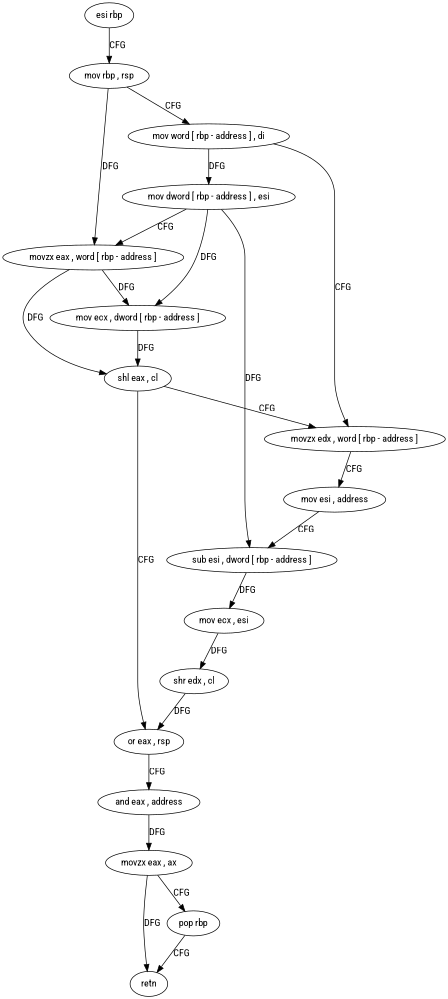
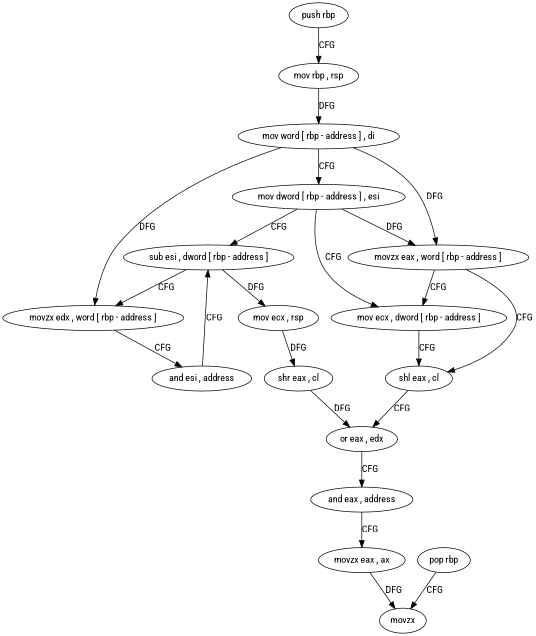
node "esi rbp": label "esi rbp" -> "push rbp"
edge "mov rbp , rsp" -> "mov word [ rbp - address ] , di": label "CFG" -> "DFG"
edge "mov rbp , rsp" -> "movzx eax , word [ rbp - address ]": now "mov word [ rbp - address ] , di" -> "movzx eax , word [ rbp - address ]"
edge "mov word [ rbp - address ] , di" -> "mov dword [ rbp - address ] , esi": label "DFG" -> "CFG"
edge "mov dword [ rbp - address ] , esi" -> "movzx eax , word [ rbp - address ]": label "CFG" -> "DFG"
edge "mov dword [ rbp - address ] , esi" -> "mov ecx , dword [ rbp - address ]": label "DFG" -> "CFG"
edge "movzx eax , word [ rbp - address ]" -> "mov ecx , dword [ rbp - address ]": label "DFG" -> "CFG"
edge "mov word [ rbp - address ] , di" -> "movzx edx , word [ rbp - address ]": label "CFG" -> "DFG"
edge "movzx eax , word [ rbp - address ]" -> "shl eax , cl": label "DFG" -> "CFG"
edge "mov ecx , dword [ rbp - address ]" -> "shl eax , cl": label "DFG" -> "CFG"
edge "mov dword [ rbp - address ] , esi" -> "sub esi , dword [ rbp - address ]": label "DFG" -> "CFG"
edge "shl eax , cl" -> "movzx edx , word [ rbp - address ]": now "sub esi , dword [ rbp - address ]" -> "movzx edx , word [ rbp - address ]"
node "mov esi , address": label "mov esi , address" -> "and esi , address"
node "mov ecx , esi": label "mov ecx , esi" -> "mov ecx , rsp"
node "shr edx , cl": label "shr edx , cl" -> "shr eax , cl"
node "or eax , rsp": label "or eax , rsp" -> "or eax , edx"
edge "and eax , address" -> "movzx eax , ax": label "DFG" -> "CFG"
edge "movzx eax , ax" -> "pop rbp": removed, label "CFG"
node "retn": label "retn" -> "movzx"
